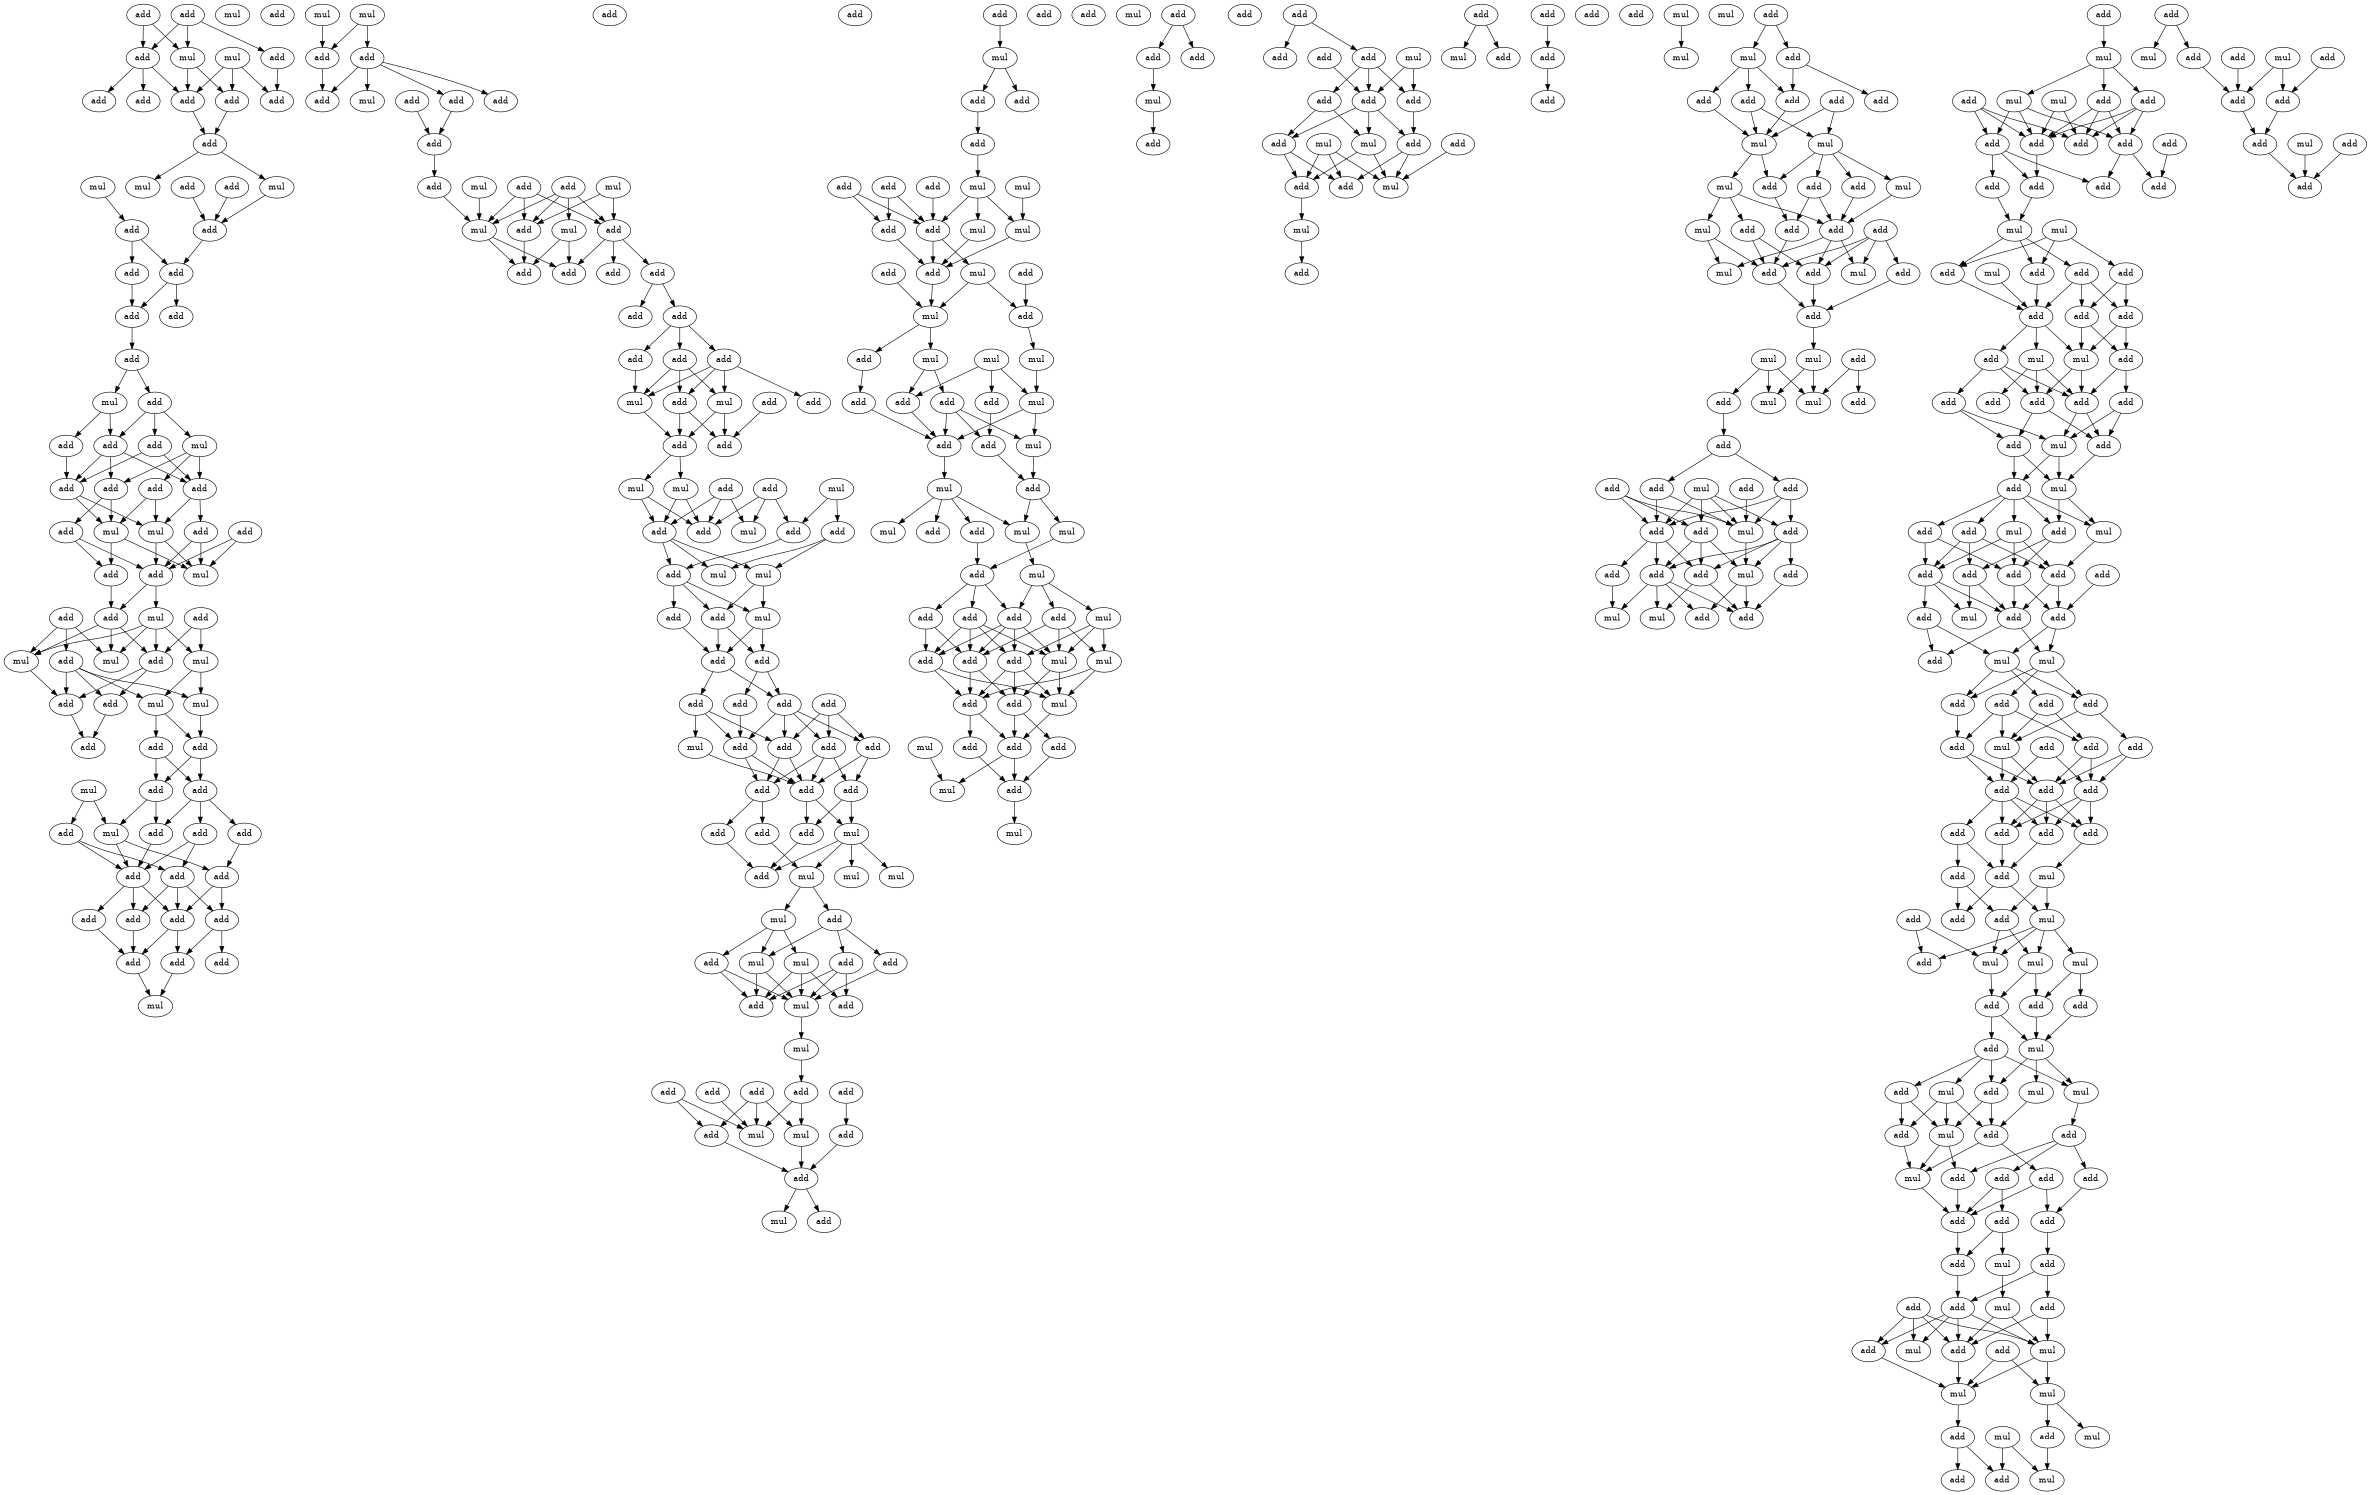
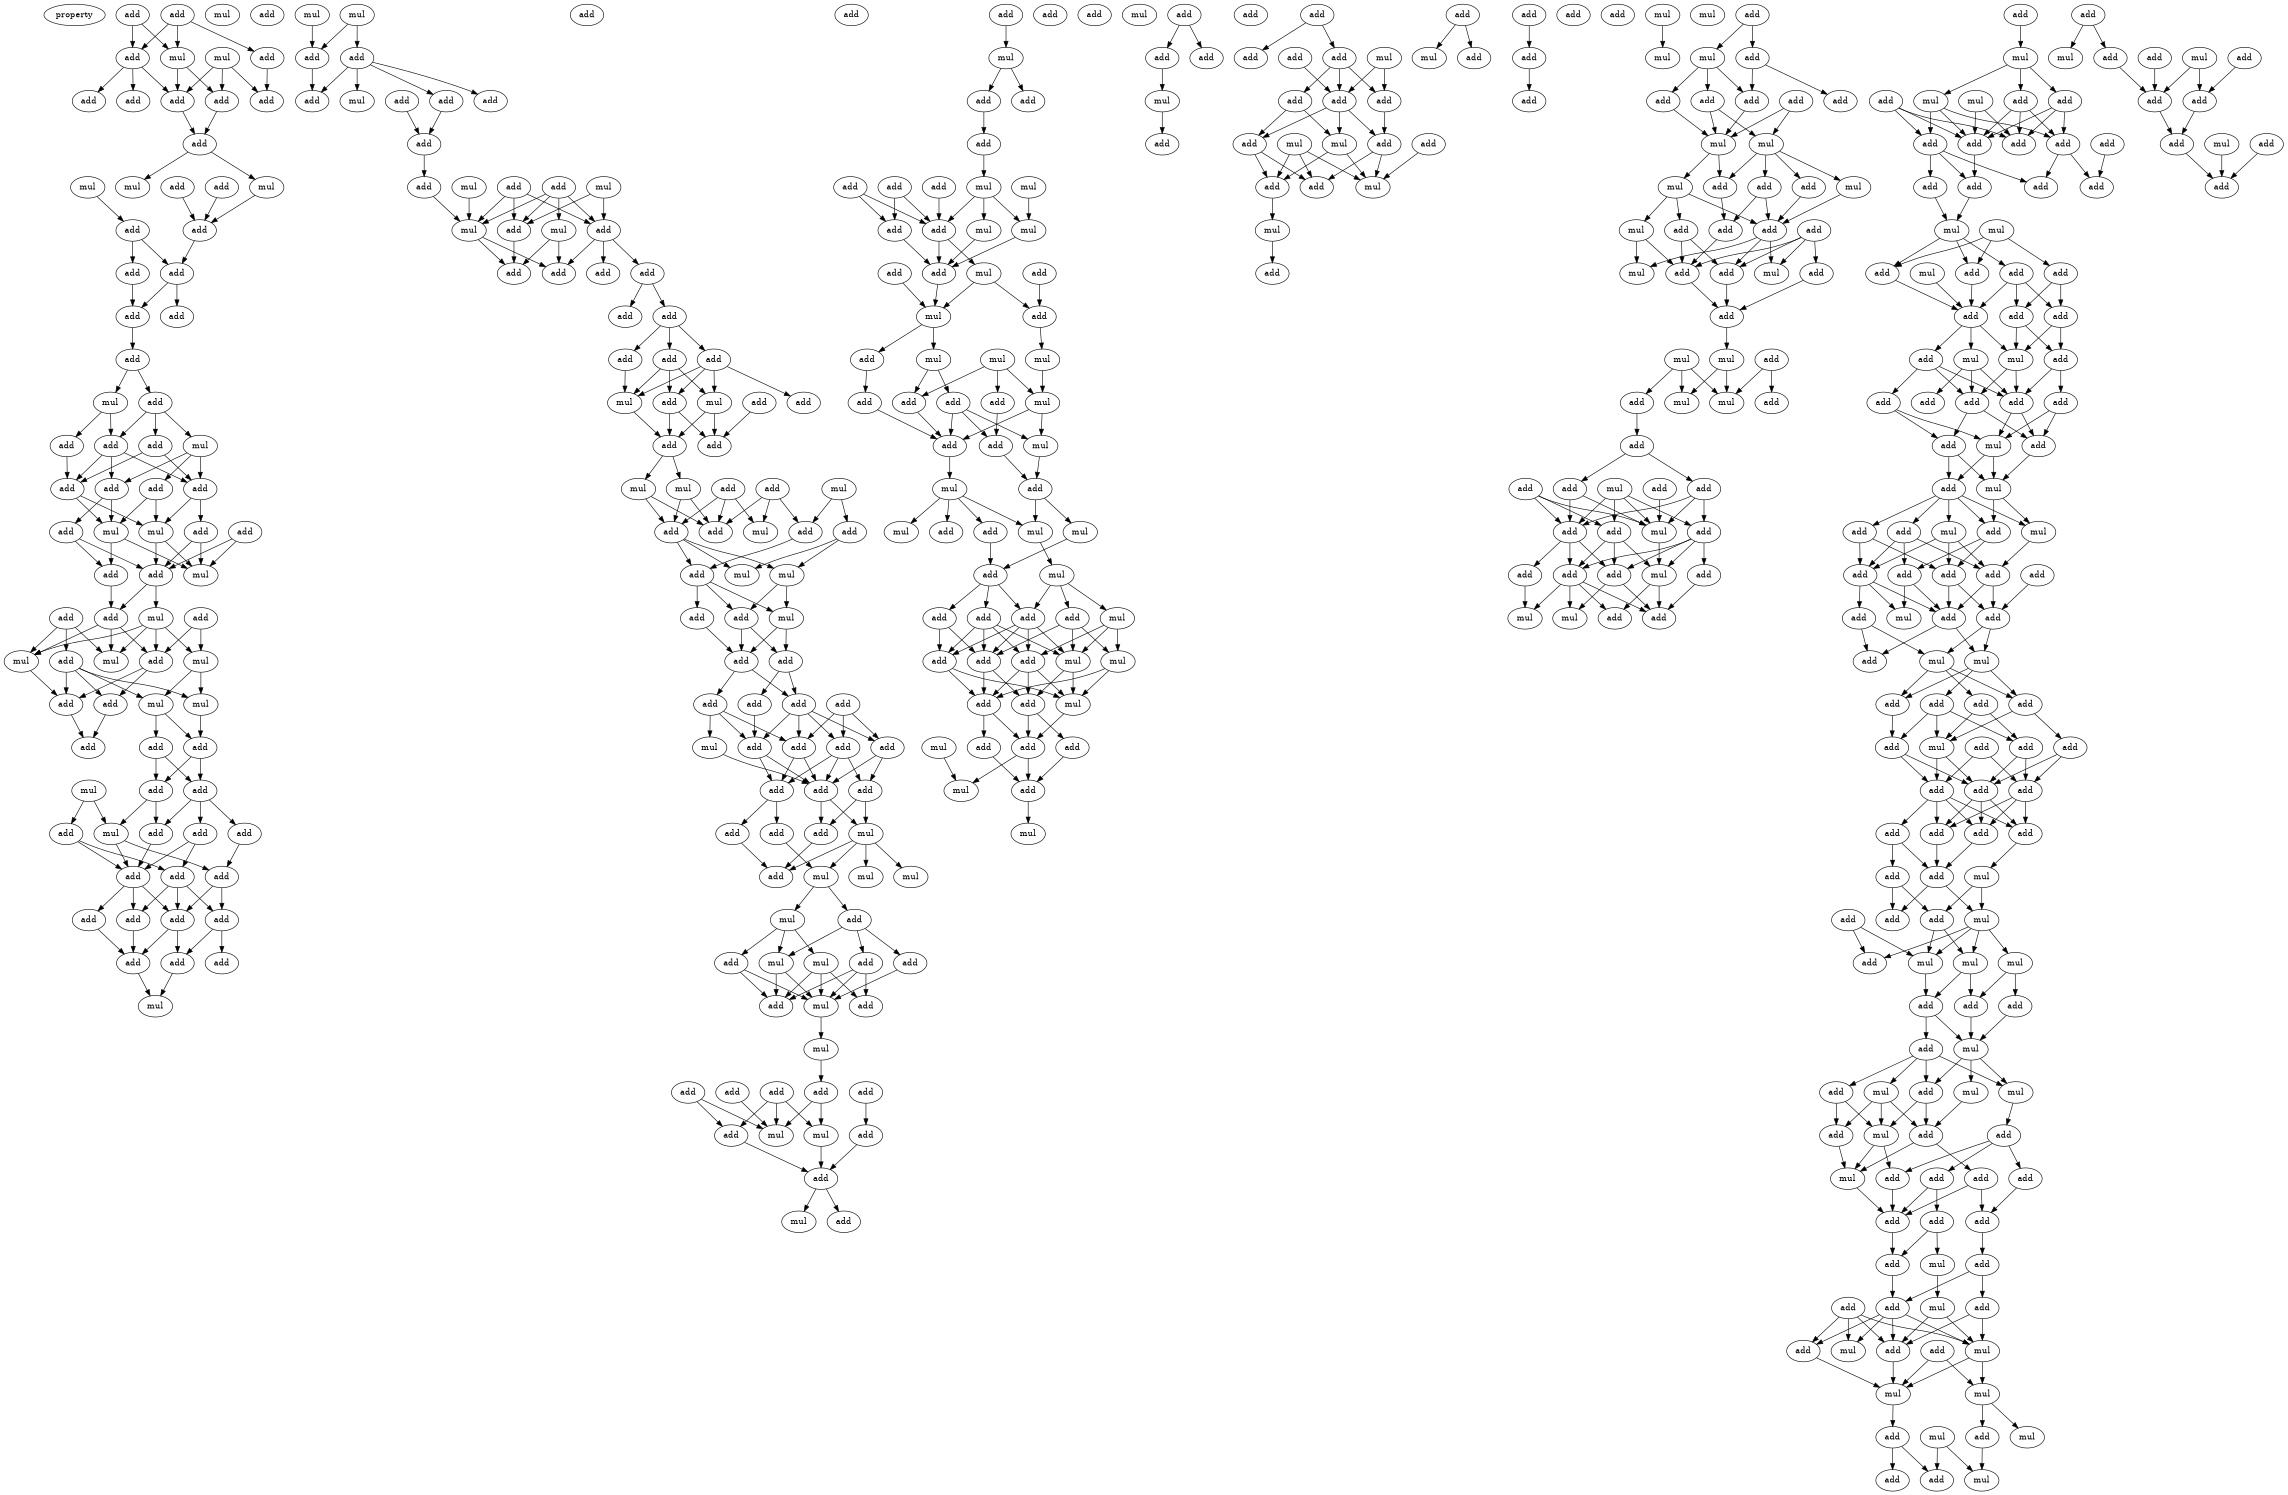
node "property": added
